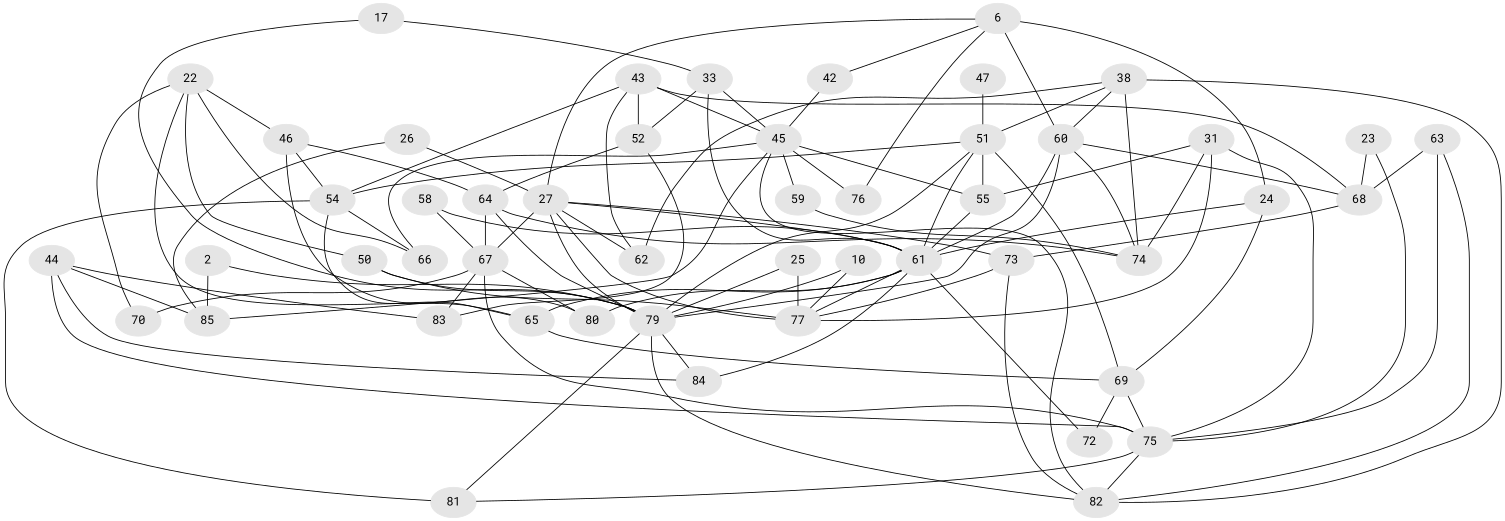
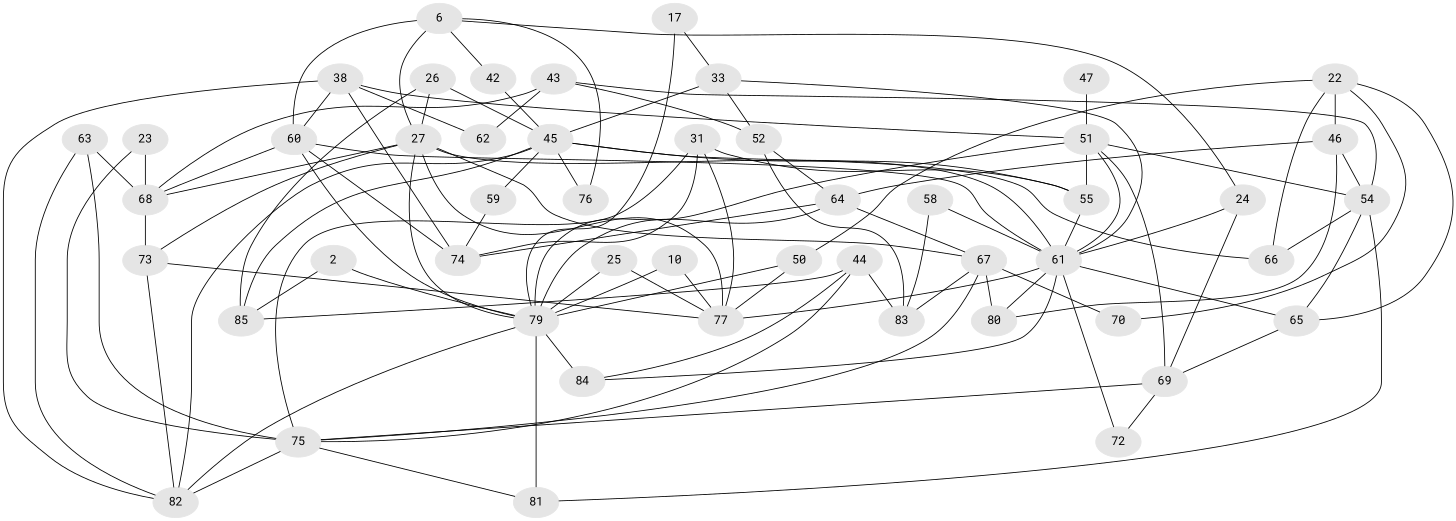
edge "43" -- "45": now "26" -- "45"
edge "27" -- "62": now "27" -- "68"
edge "58" -- "67": now "58" -- "83"
